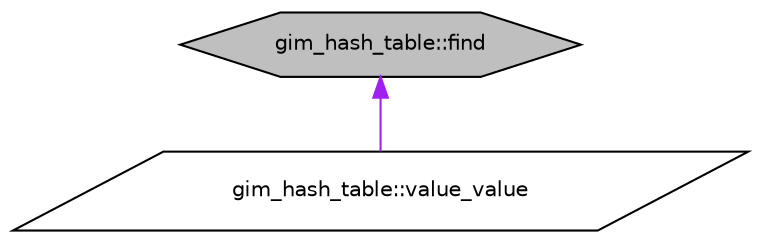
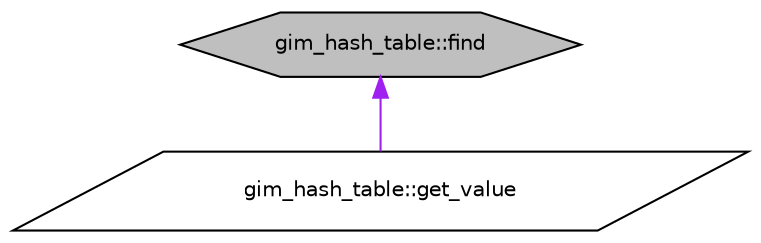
node "gim_hash_table::value_value": label "gim_hash_table::value_value" -> "gim_hash_table::get_value"
